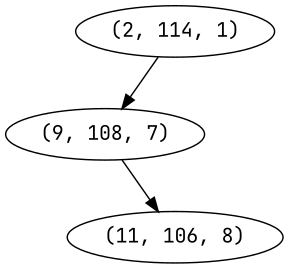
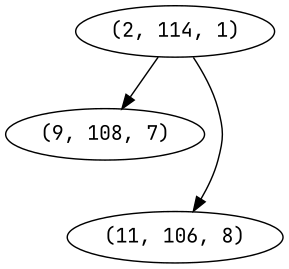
edge "(9, 108, 7)" -> "(11, 106, 8)": now "(2, 114, 1)" -> "(11, 106, 8)"
